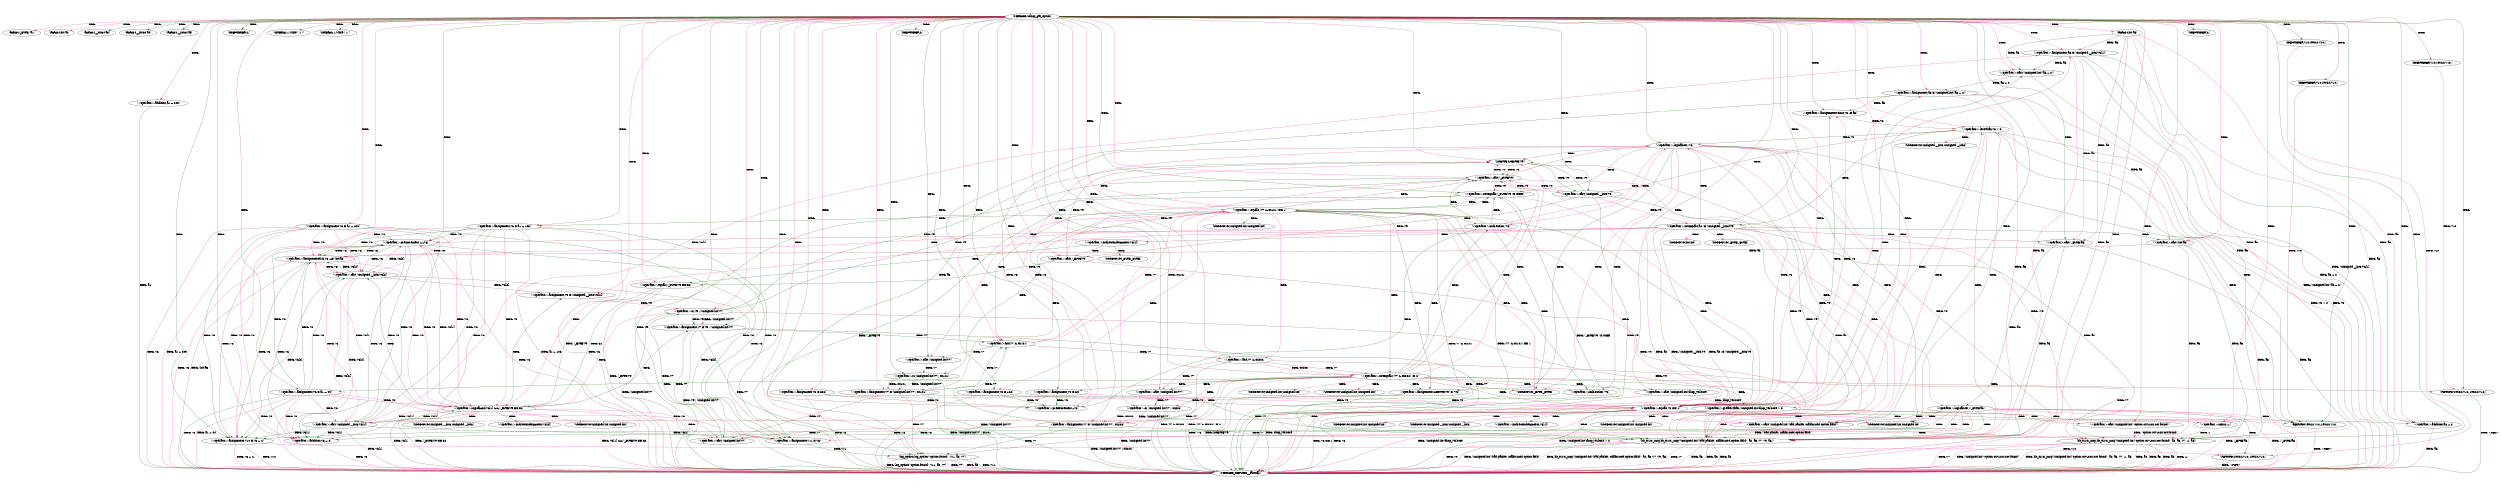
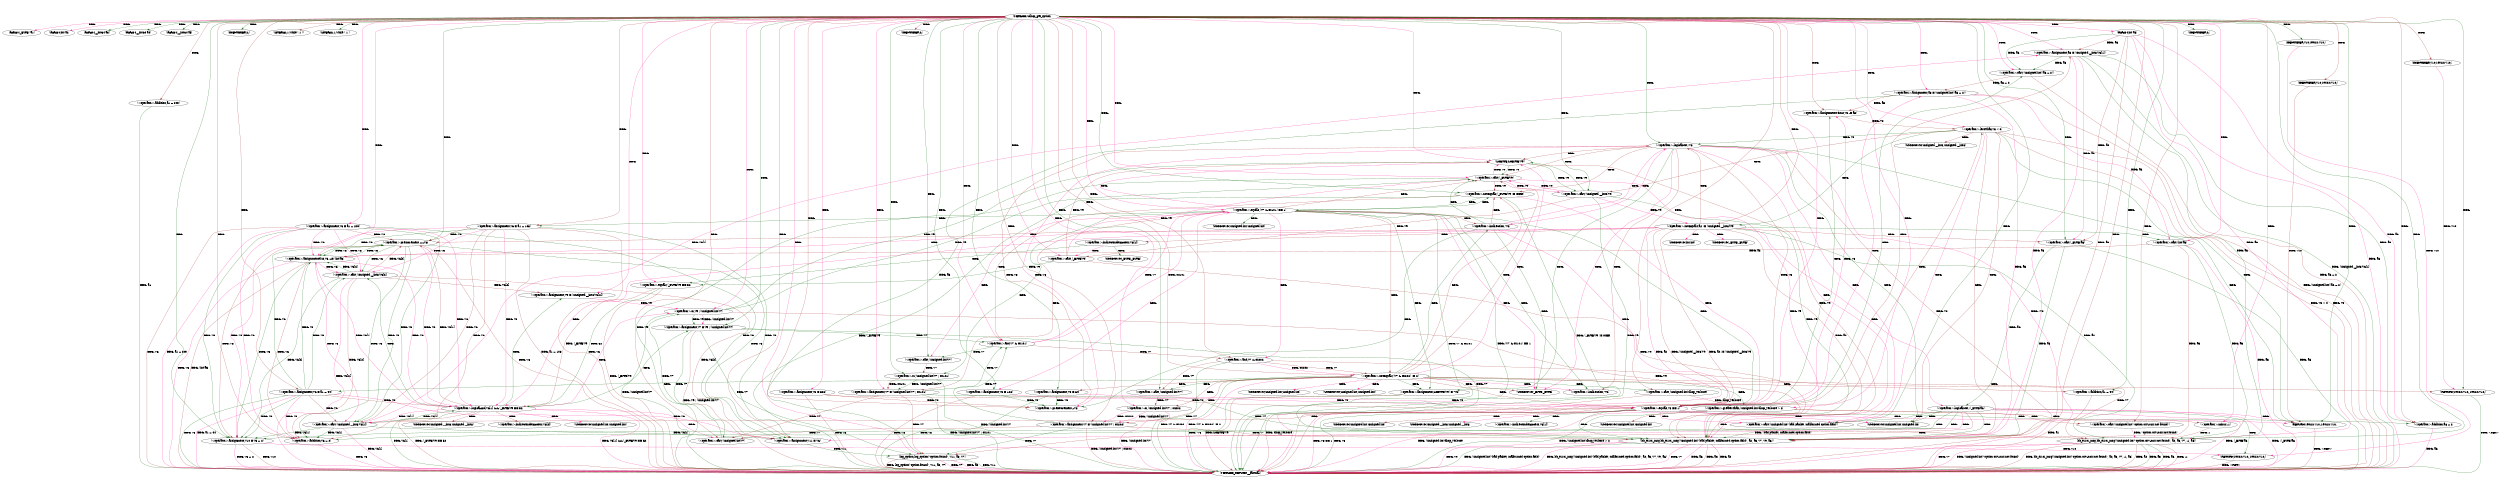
node "(<operator>.addition,a1 + 44)": added
